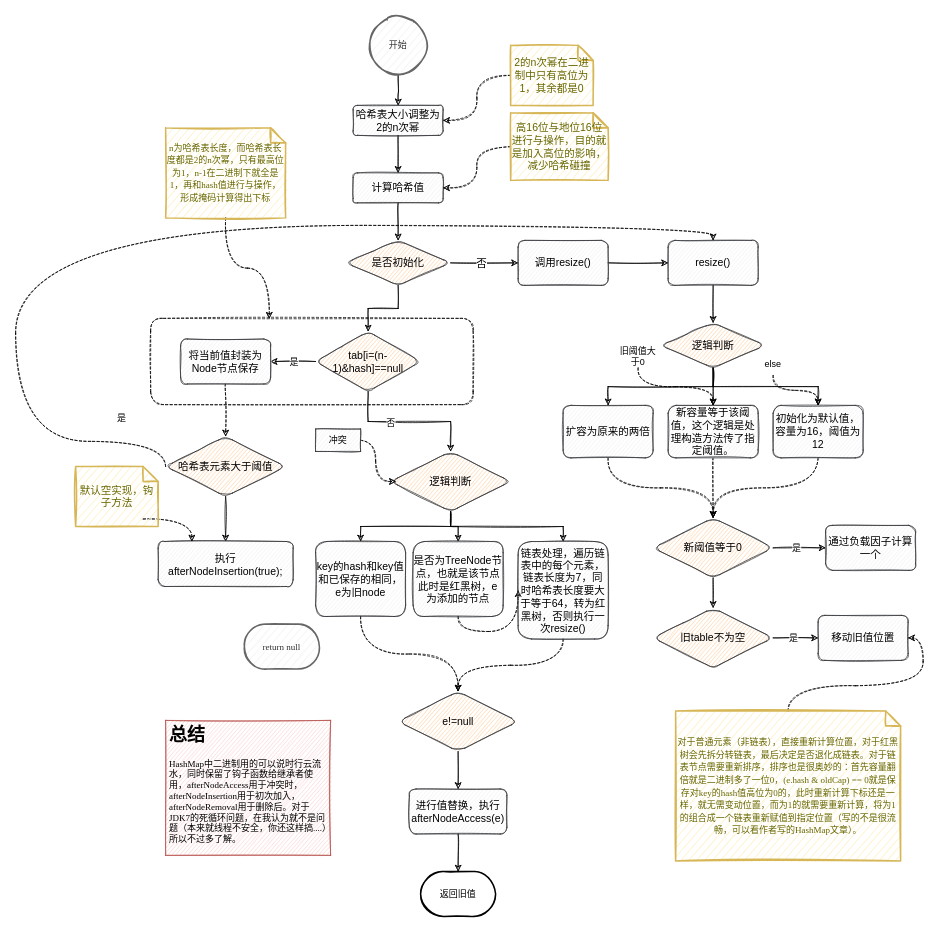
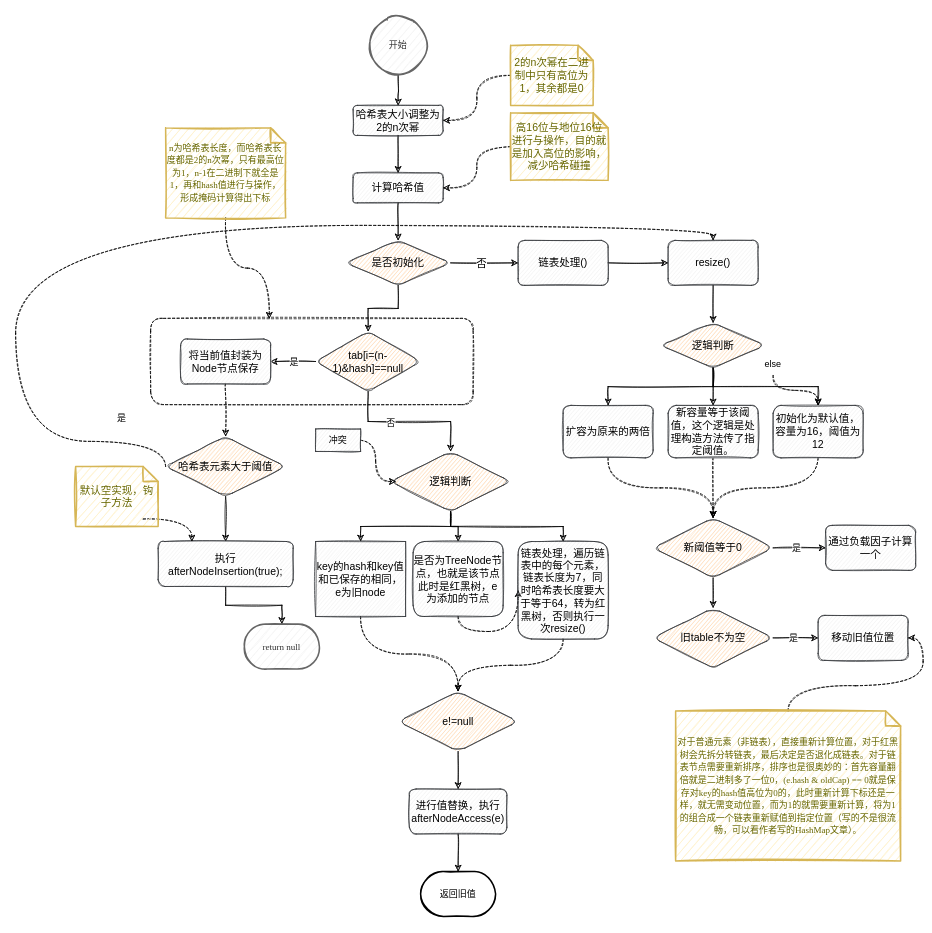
node "调用resize()": label "调用resize()" -> "链表处理()"
node "旧阈值大于0": removed
edge "旧阈值大于0" -> "新容量等于该阈值，这个逻辑是处理构造方法传了指定阈值。": removed
node "key的hash和key值和已保存的相同，e为旧node": shape rounded rectangle -> rectangle
edge "执行afterNodeInsertion(true);" -> "return null": added
node "总结HashMap中二进制用的可以说时行云流水，同时保留了钩子函数给继承者使用，afterNodeAccess用于冲突时，afterNodeInsertion用于初次加入，afterNodeRemoval用于删除后。对于JDK7的死循环问题，在我认为就不是问题（本来就线程不安全，你还这样搞....）所以不过多了解。": removed
